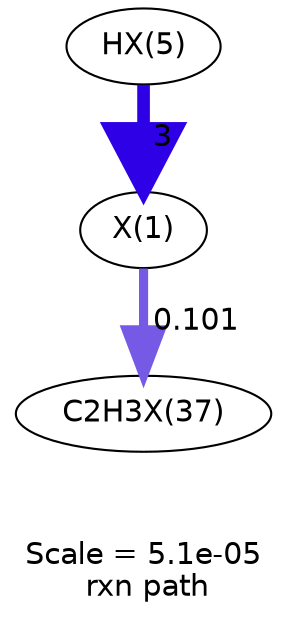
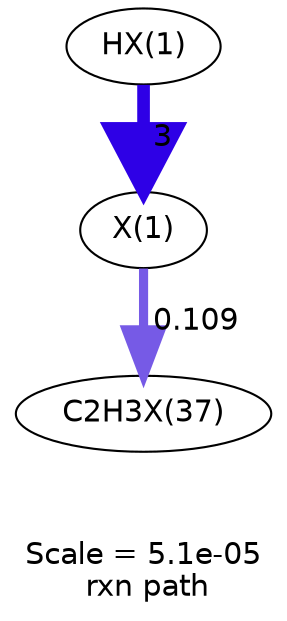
node "HX(5)": label "HX(5)" -> "HX(1)"
edge "X(1)" -> "C2H3X(37)": label " 0.101" -> " 0.109"
